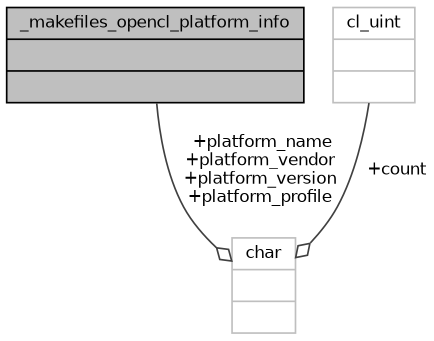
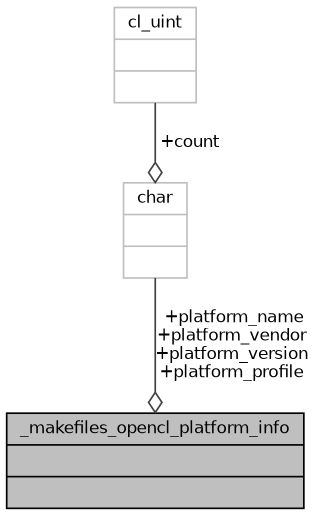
edge "_makefiles_opencl_platform_info" -> "char": reversed
